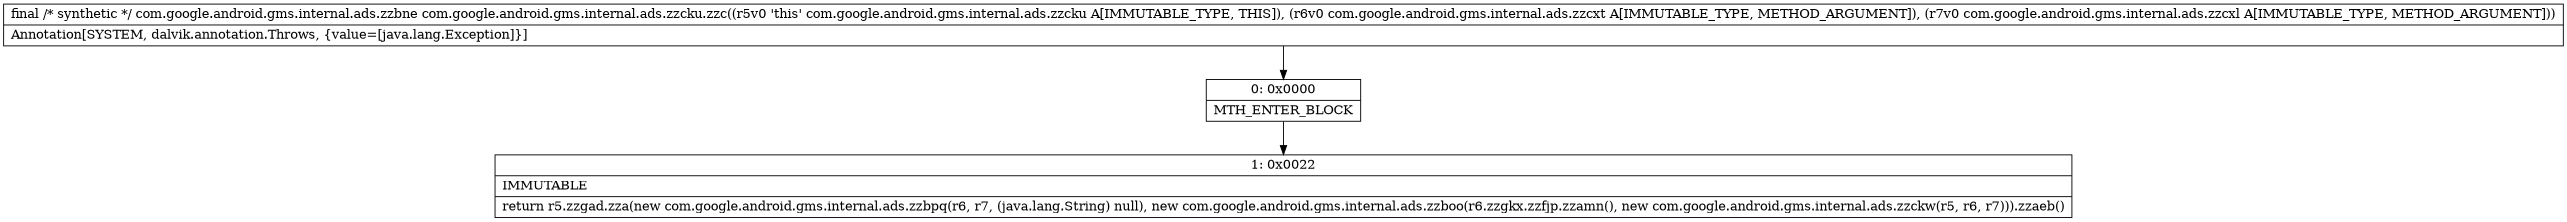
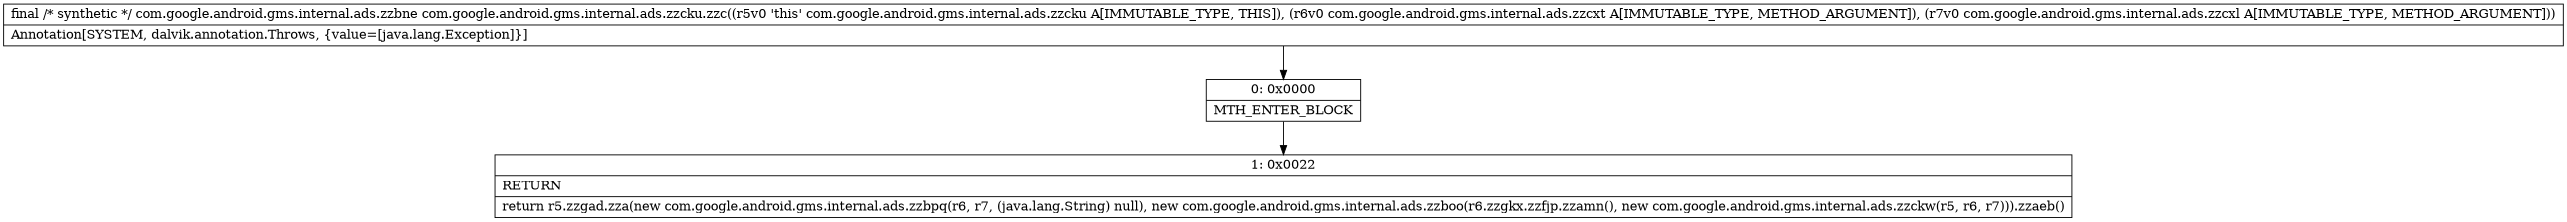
node "1: 0x0022": text "IMMUTABLE" -> "RETURN"
